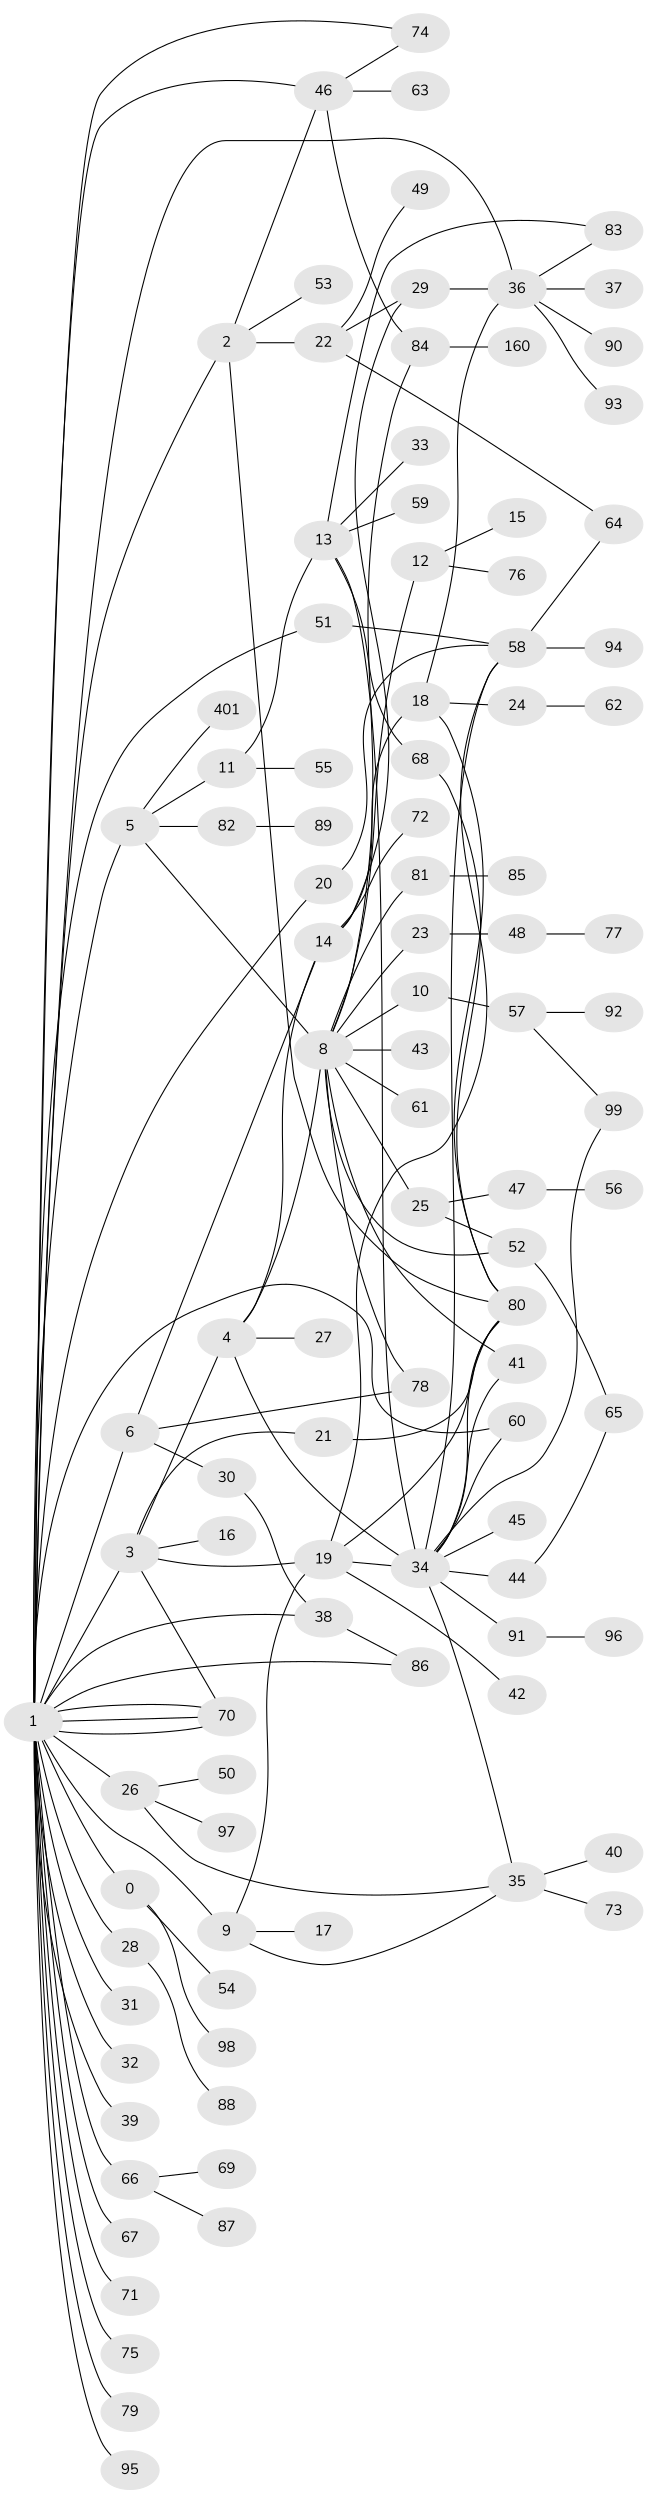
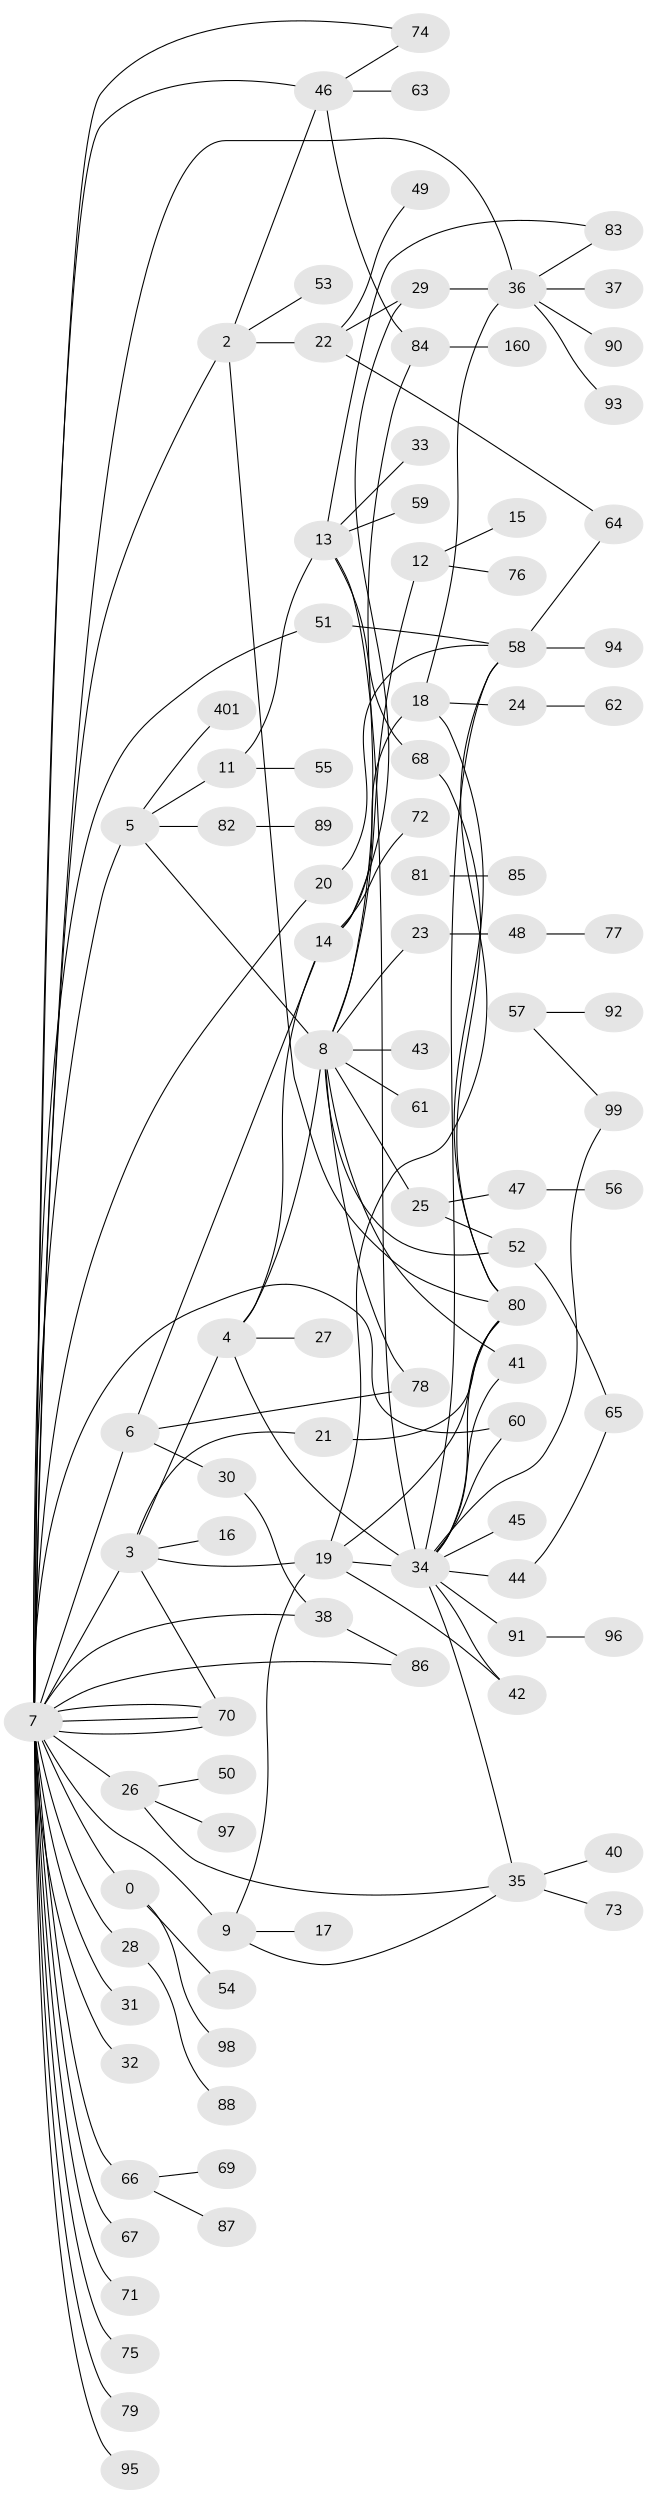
edge "81" -- "8": removed
node "10": removed
edge "34" -- "42": added
node "1": label "1" -> "7"
node "39": removed
